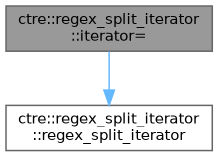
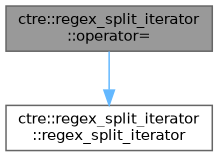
node "ctre::regex_split_iterator ::iterator=": label "ctre::regex_split_iterator ::iterator=" -> "ctre::regex_split_iterator ::operator="
